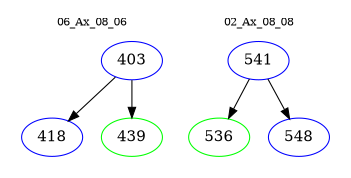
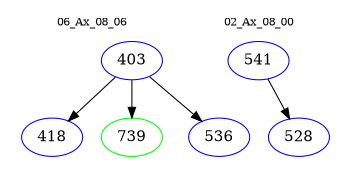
cluster "02_Ax_08_08": label "02_Ax_08_08" -> "02_Ax_08_00"
edge "541" -> "536": now "403" -> "536"
node "439": label "439" -> "739"
node "536": color green -> blue
node "548": label "548" -> "528"
